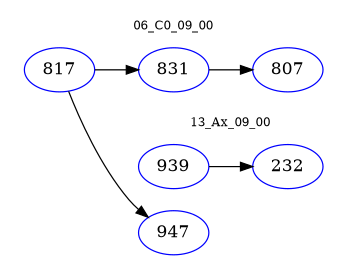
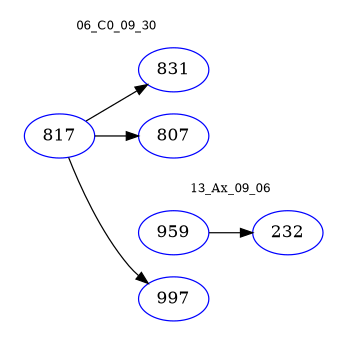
cluster "06_C0_09_00": label "06_C0_09_00" -> "06_C0_09_30"
edge "831" -> "807": now "817" -> "807"
cluster "13_Ax_09_00": label "13_Ax_09_00" -> "13_Ax_09_06"
node "939": label "939" -> "959"
node "947": label "947" -> "997"
